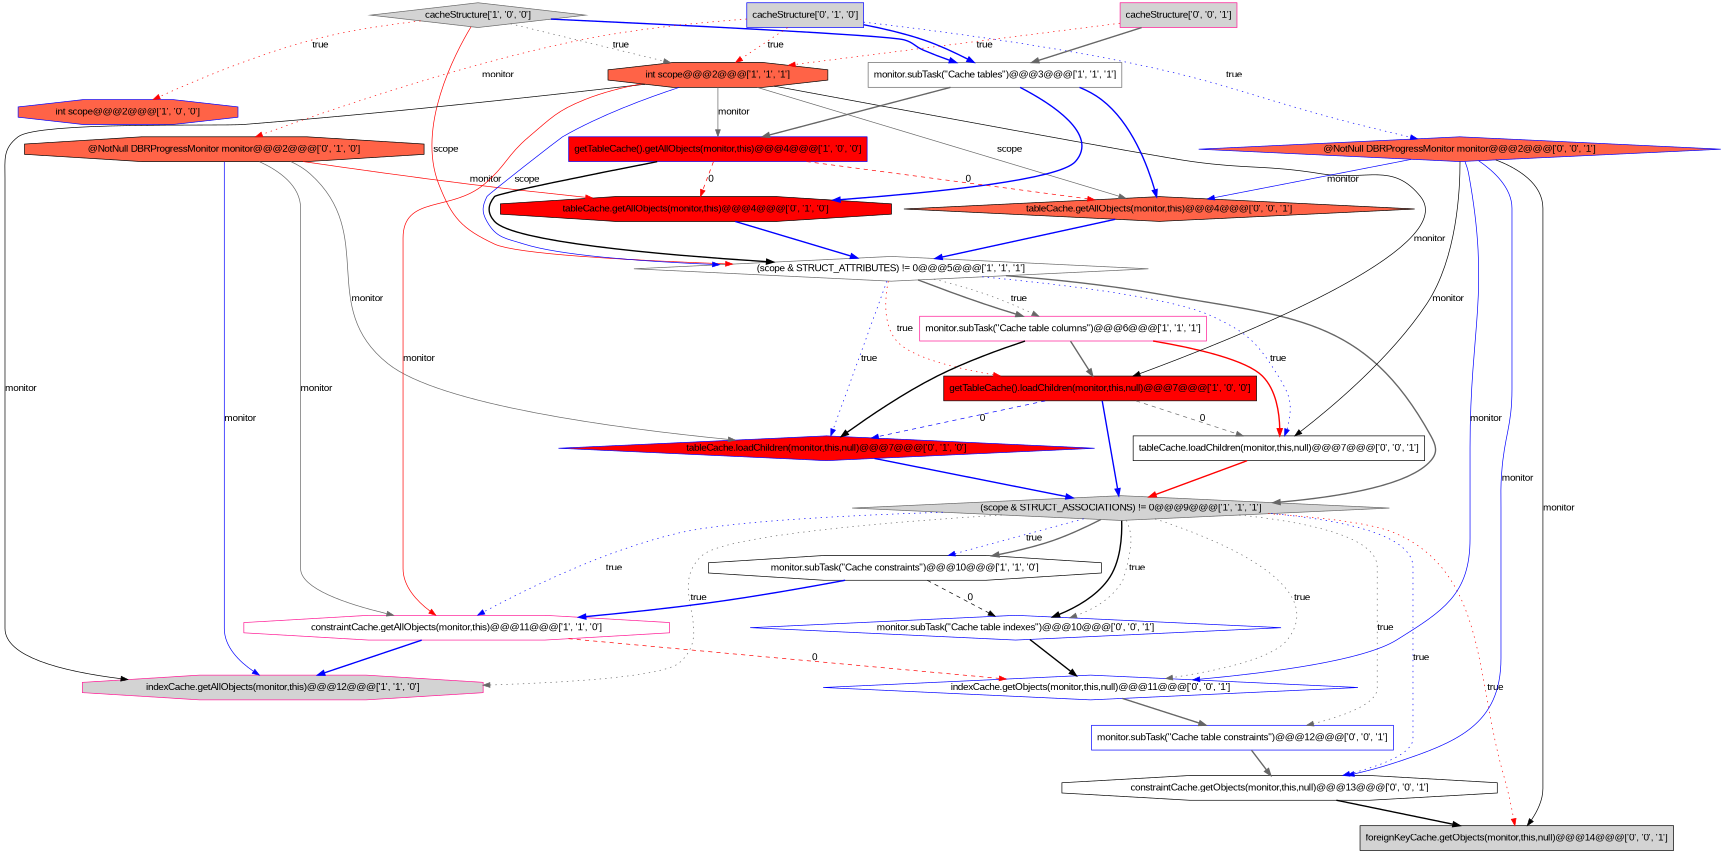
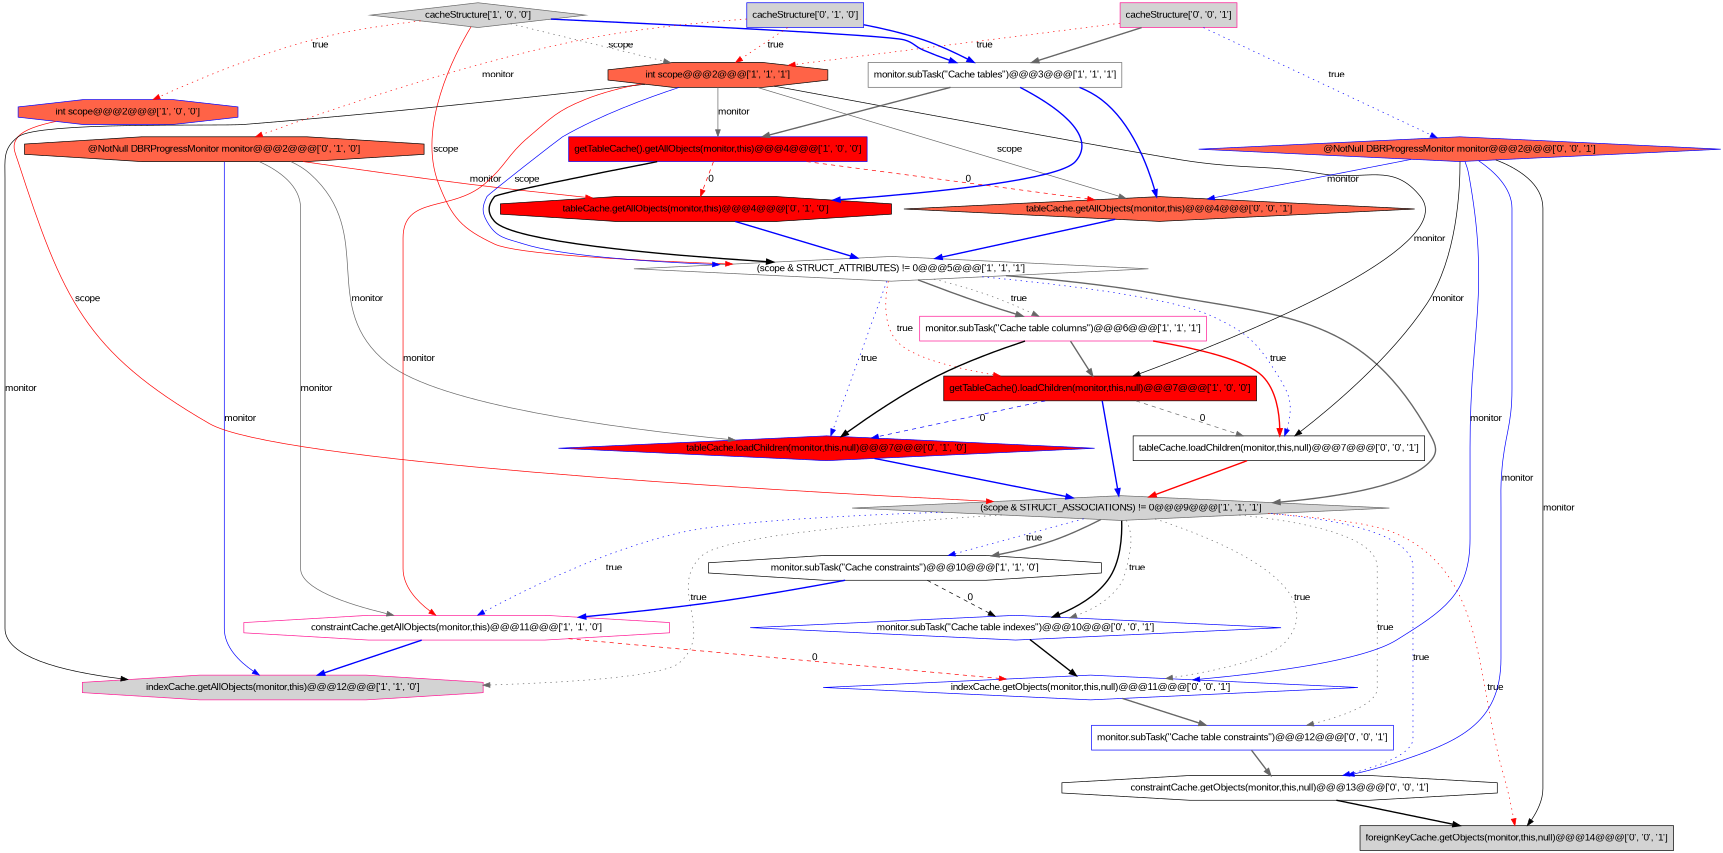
edge "cacheStructure['1', '0', '0']" -> "int scope@@@2@@@['1', '1', '1']": label "true" -> "scope"
edge "cacheStructure['0', '1', '0']" -> "@NotNull DBRProgressMonitor monitor@@@2@@@['0', '0', '1']": now "cacheStructure['0', '0', '1']" -> "@NotNull DBRProgressMonitor monitor@@@2@@@['0', '0', '1']"
edge "int scope@@@2@@@['1', '0', '0']" -> "(scope & STRUCT_ASSOCIATIONS) != 0@@@9@@@['1', '1', '1']": added, label "scope"
